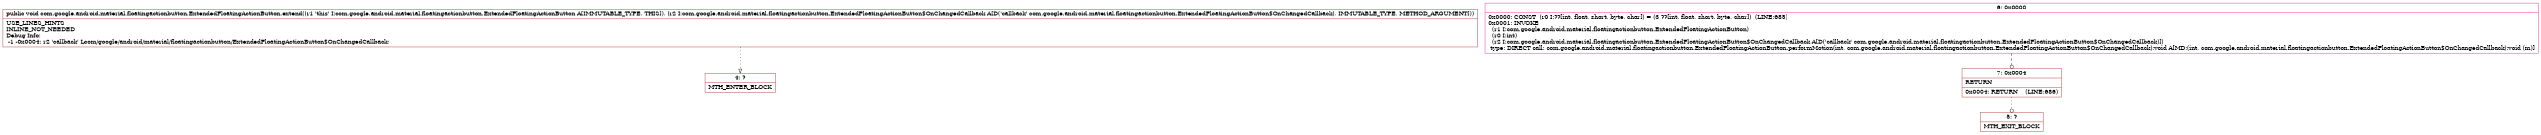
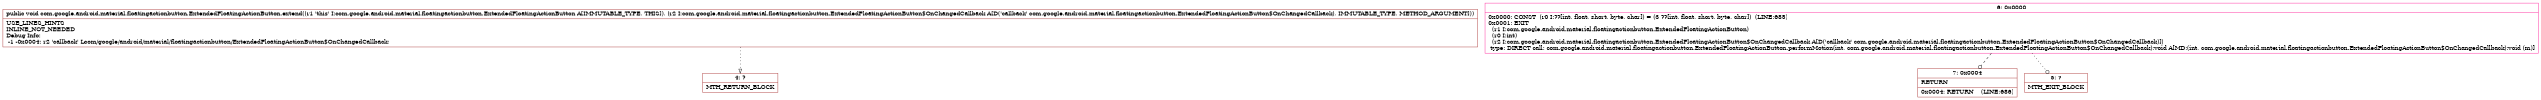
node "6: 0x0000": text "0x0001: INVOKE" -> "0x0001: EXIT"
node "4: ?": text "MTH_ENTER_BLOCK" -> "MTH_RETURN_BLOCK"
edge "7: 0x0004" -> "5: ?": now "6: 0x0000" -> "5: ?"
